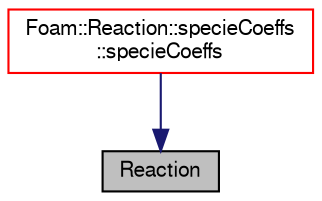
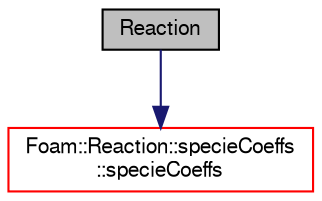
edge "Foam::Reaction::specieCoeffs ::specieCoeffs" -> "Reaction": reversed
